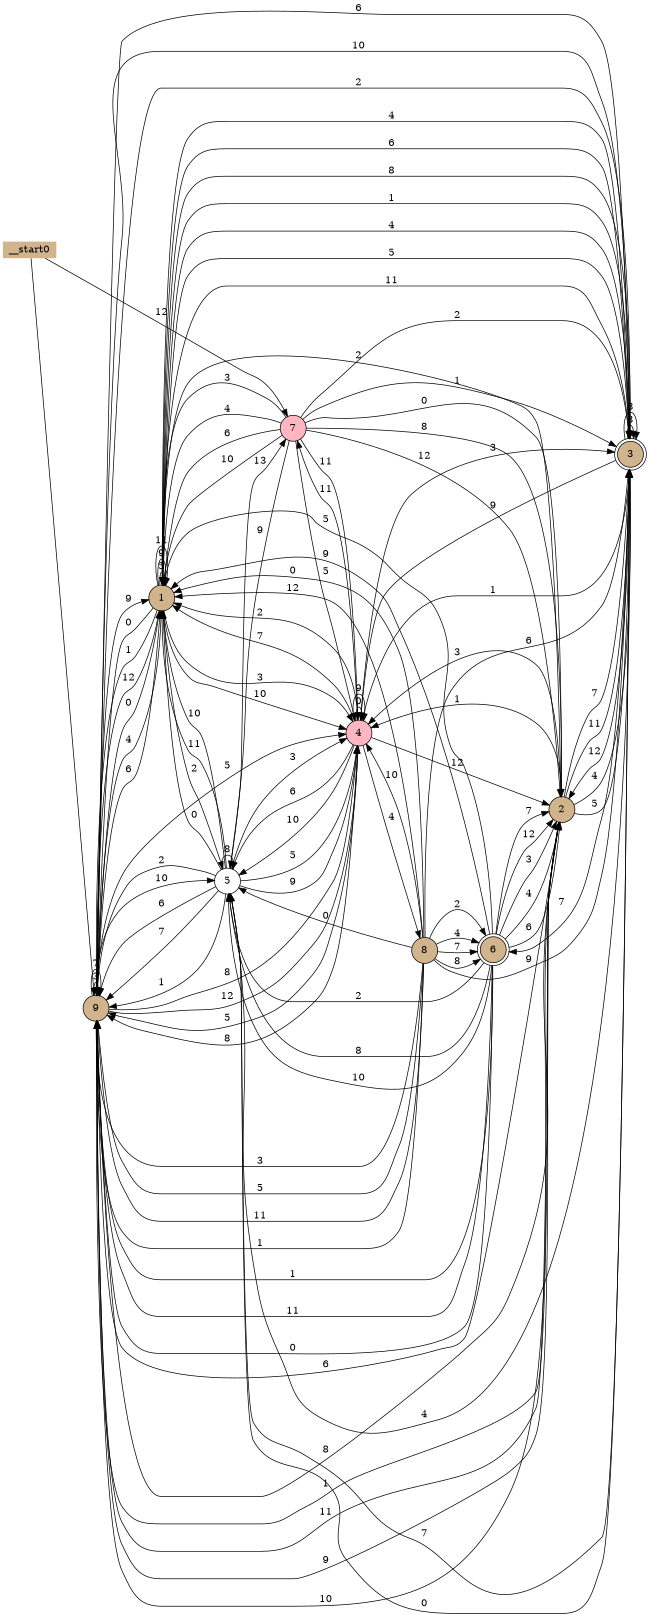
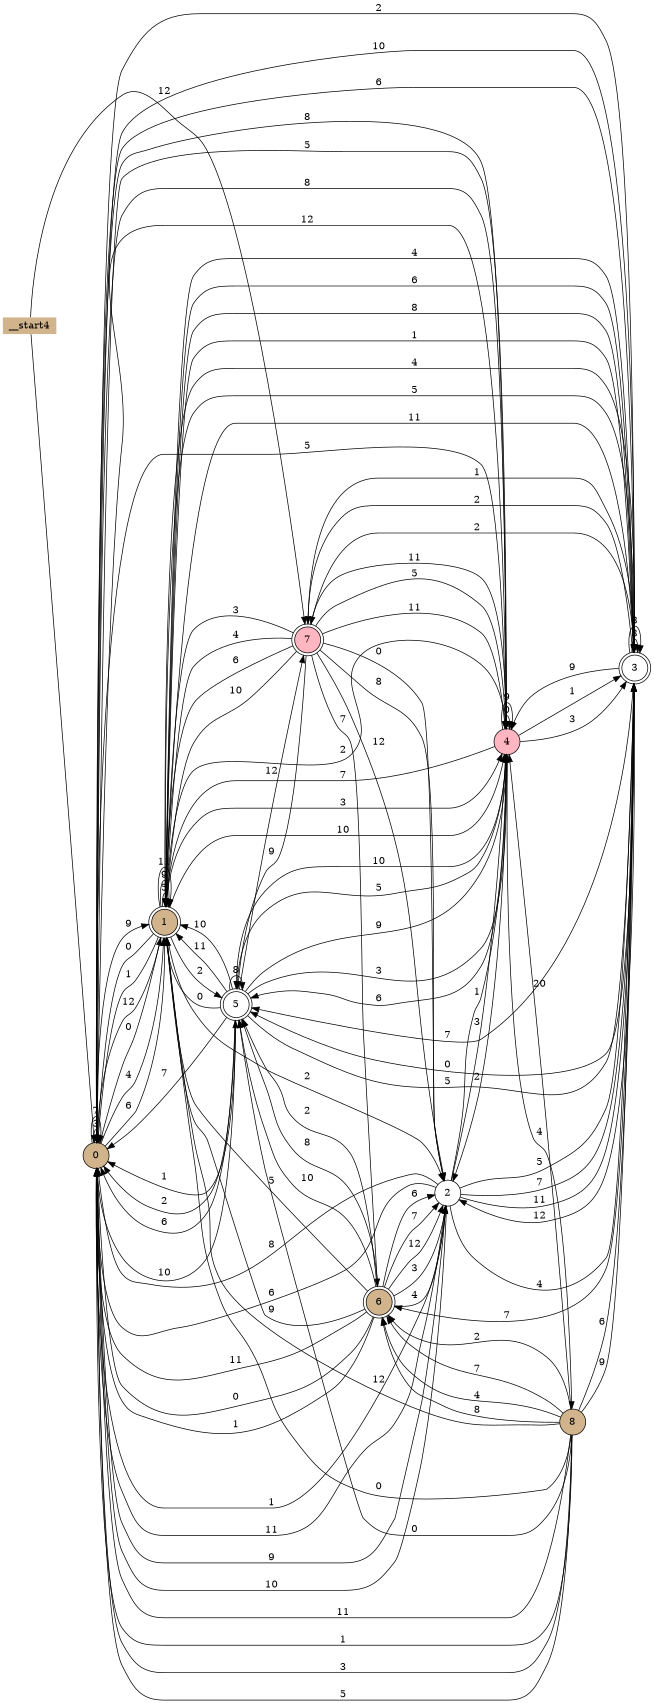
node "__start0": label "__start0" -> "__start4"
edge "2" -> "1": reversed
node "7": shape circle -> doublecircle
node "3": fillcolor tan -> white
edge "5" -> "7": label "13" -> "12"
edge "3" -> "7": added, label "2"
node "1": shape circle -> doublecircle
edge "4" -> "2": label "12" -> "2"
edge "8" -> "4": label "10" -> "20"
node "2": fillcolor tan -> white
node "5": shape circle -> doublecircle
edge "7" -> "6": added, label "7"
node "9": label "9" -> "0"
edge "5" -> "3": label "4" -> "5"
